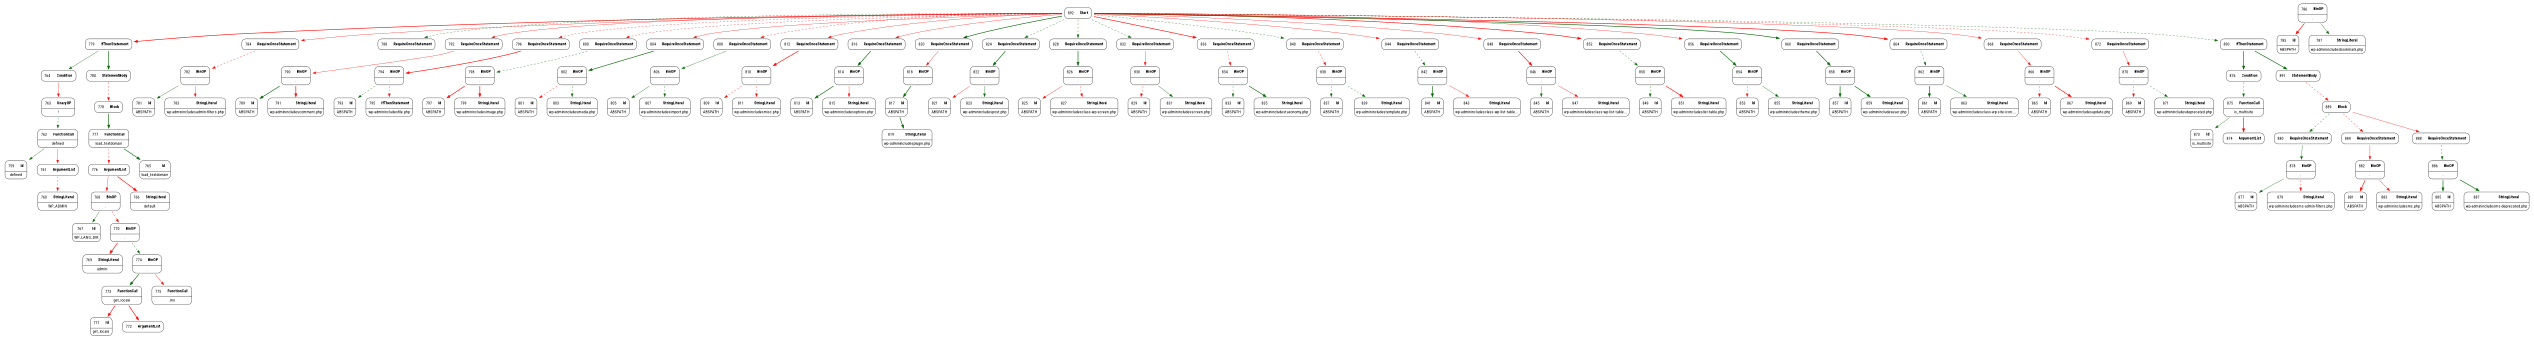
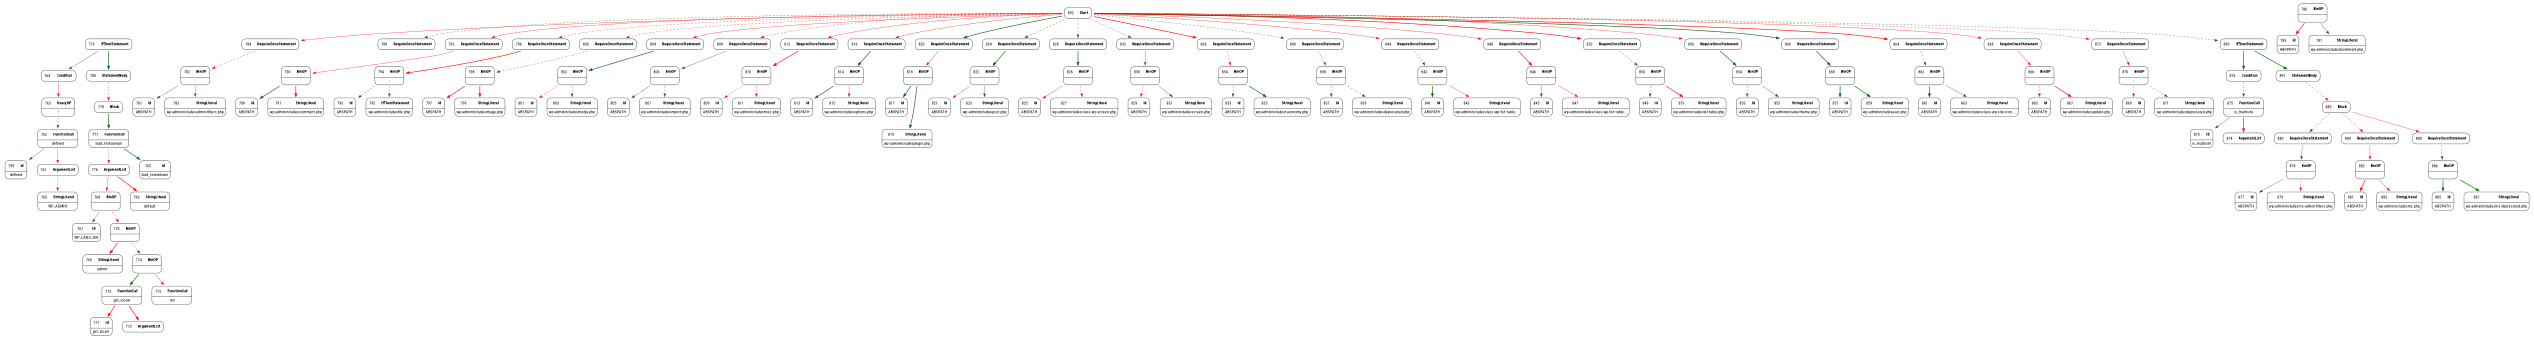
edge "892" -> "779": removed
node "839": text "wp-adminincludestemplate.php" -> "wp-adminincludesdeprecated.php"
edge "817" -> "819": now "818" -> "819"
